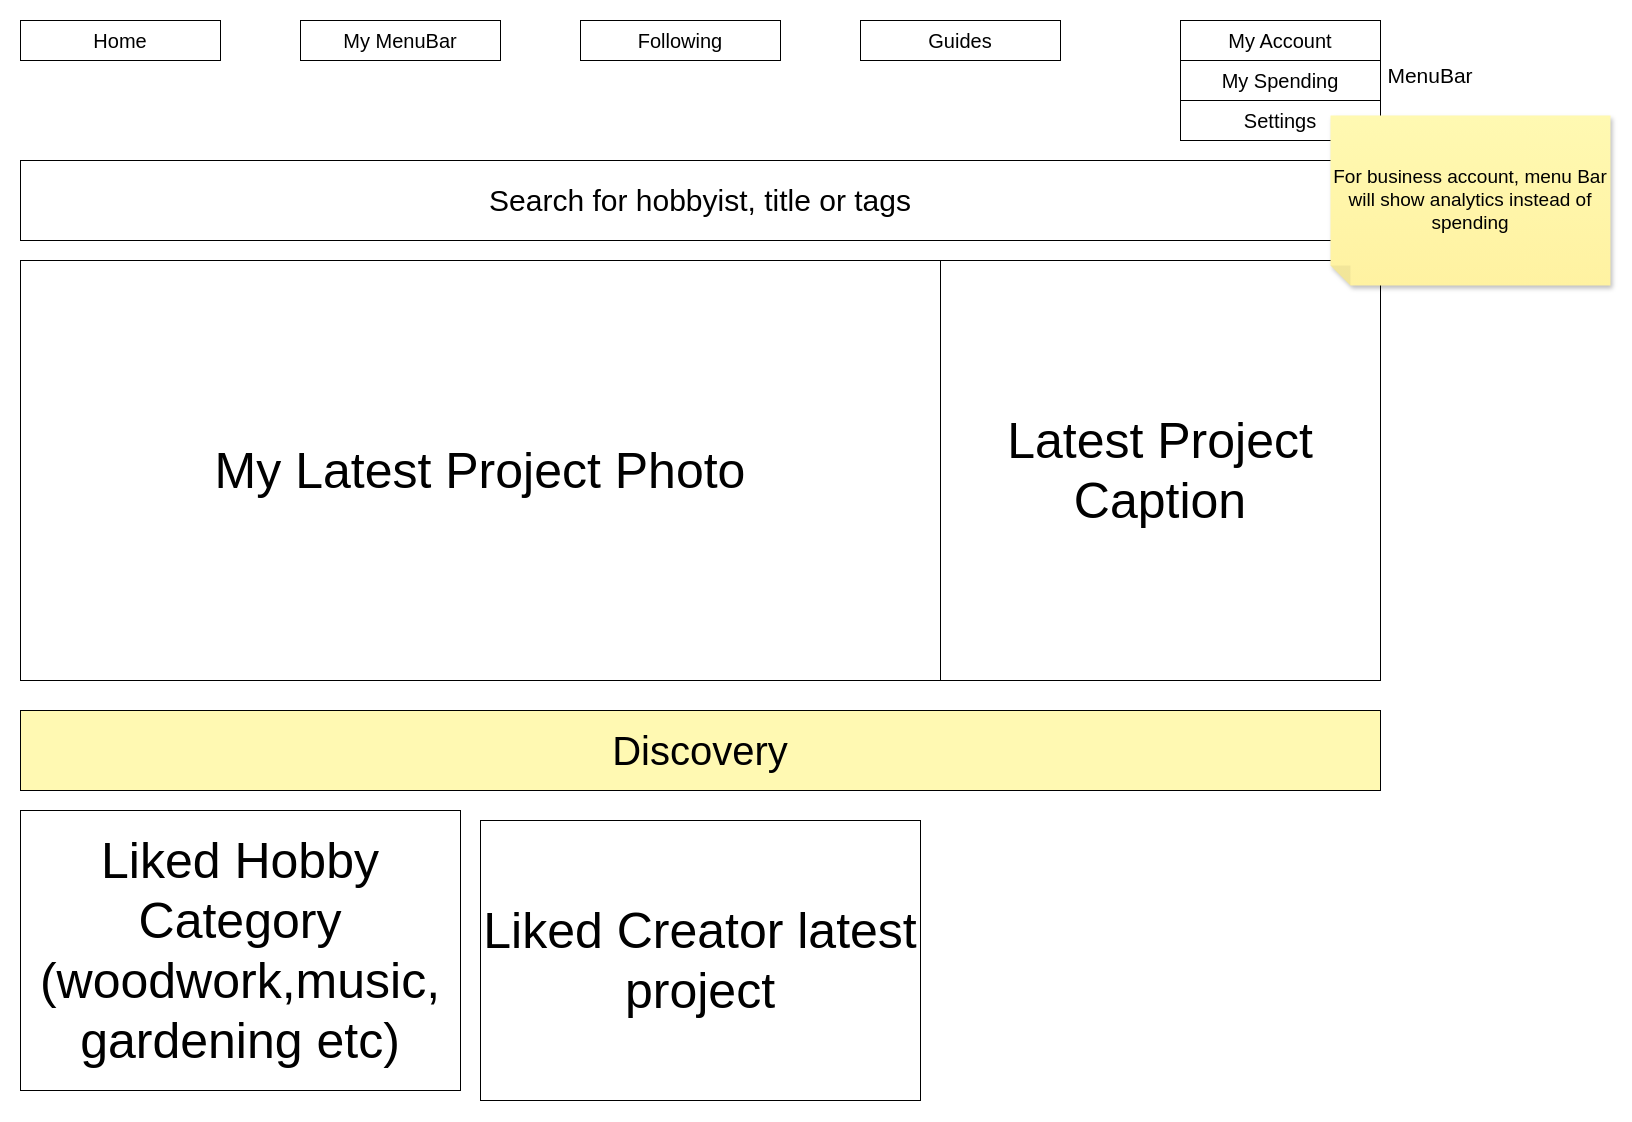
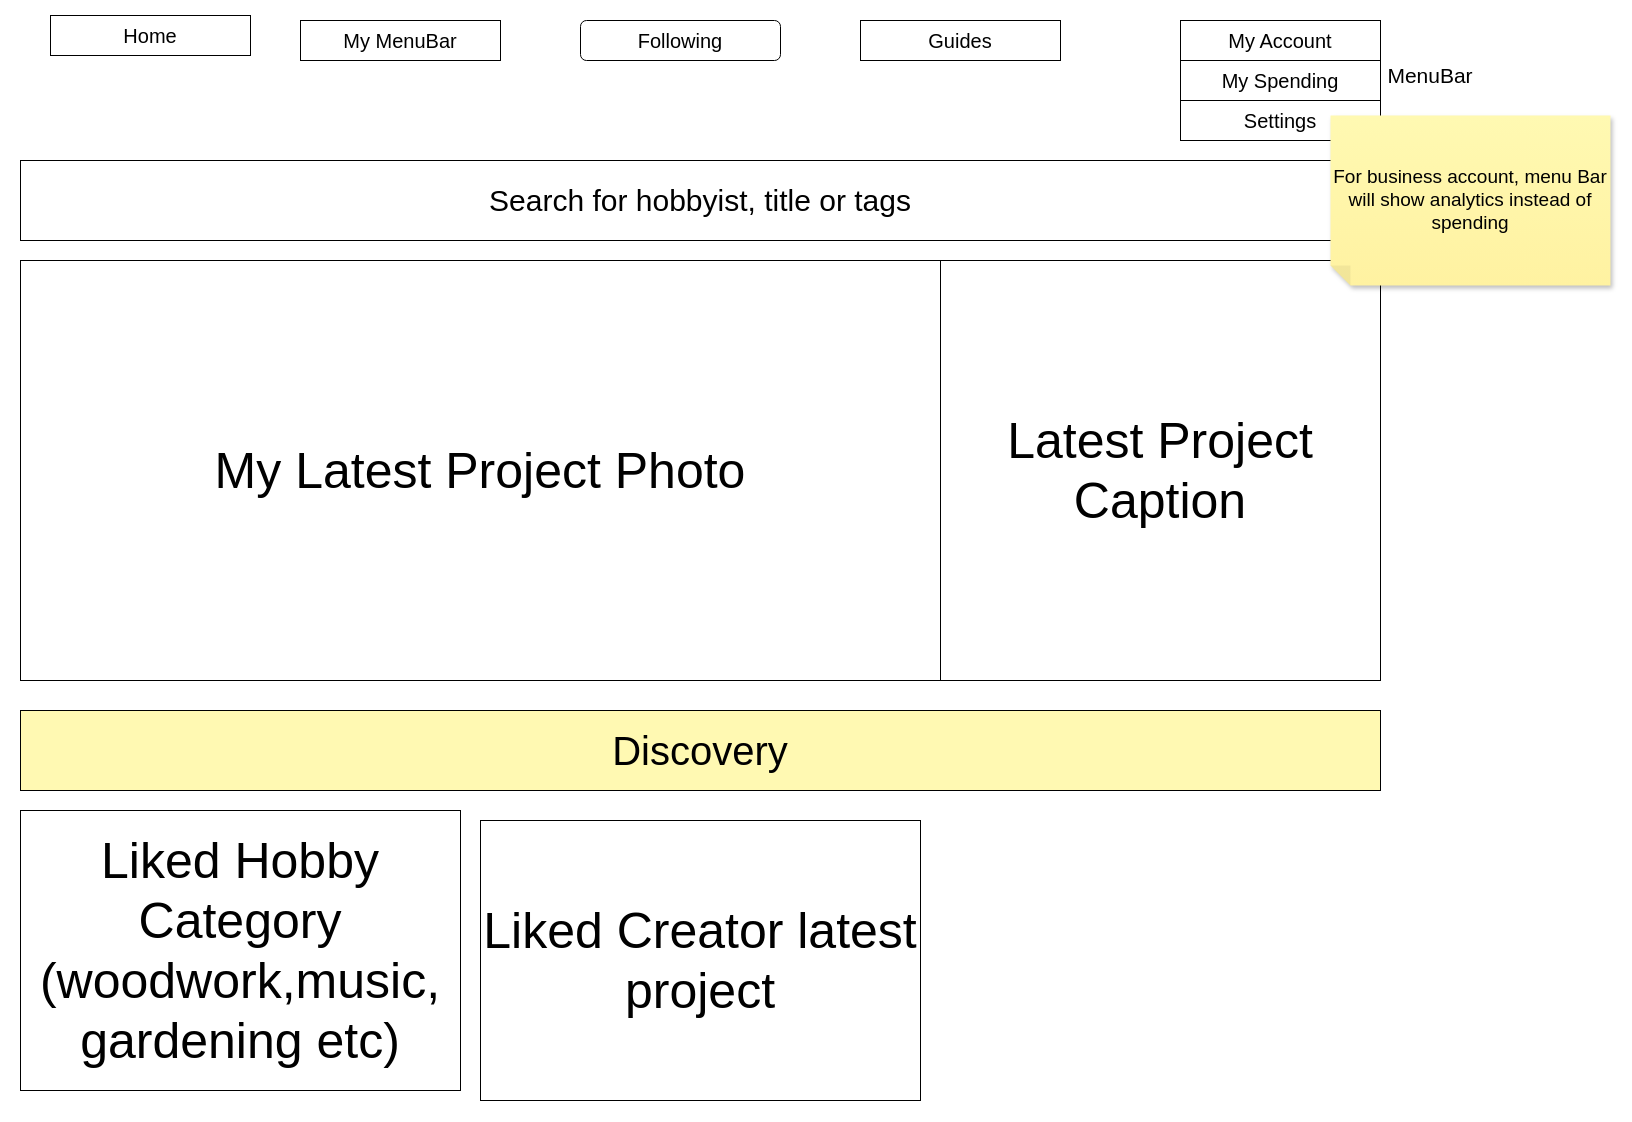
node "Home": moved (121, 41) -> (151, 36)
node "Following": shape rectangle -> rounded rectangle
